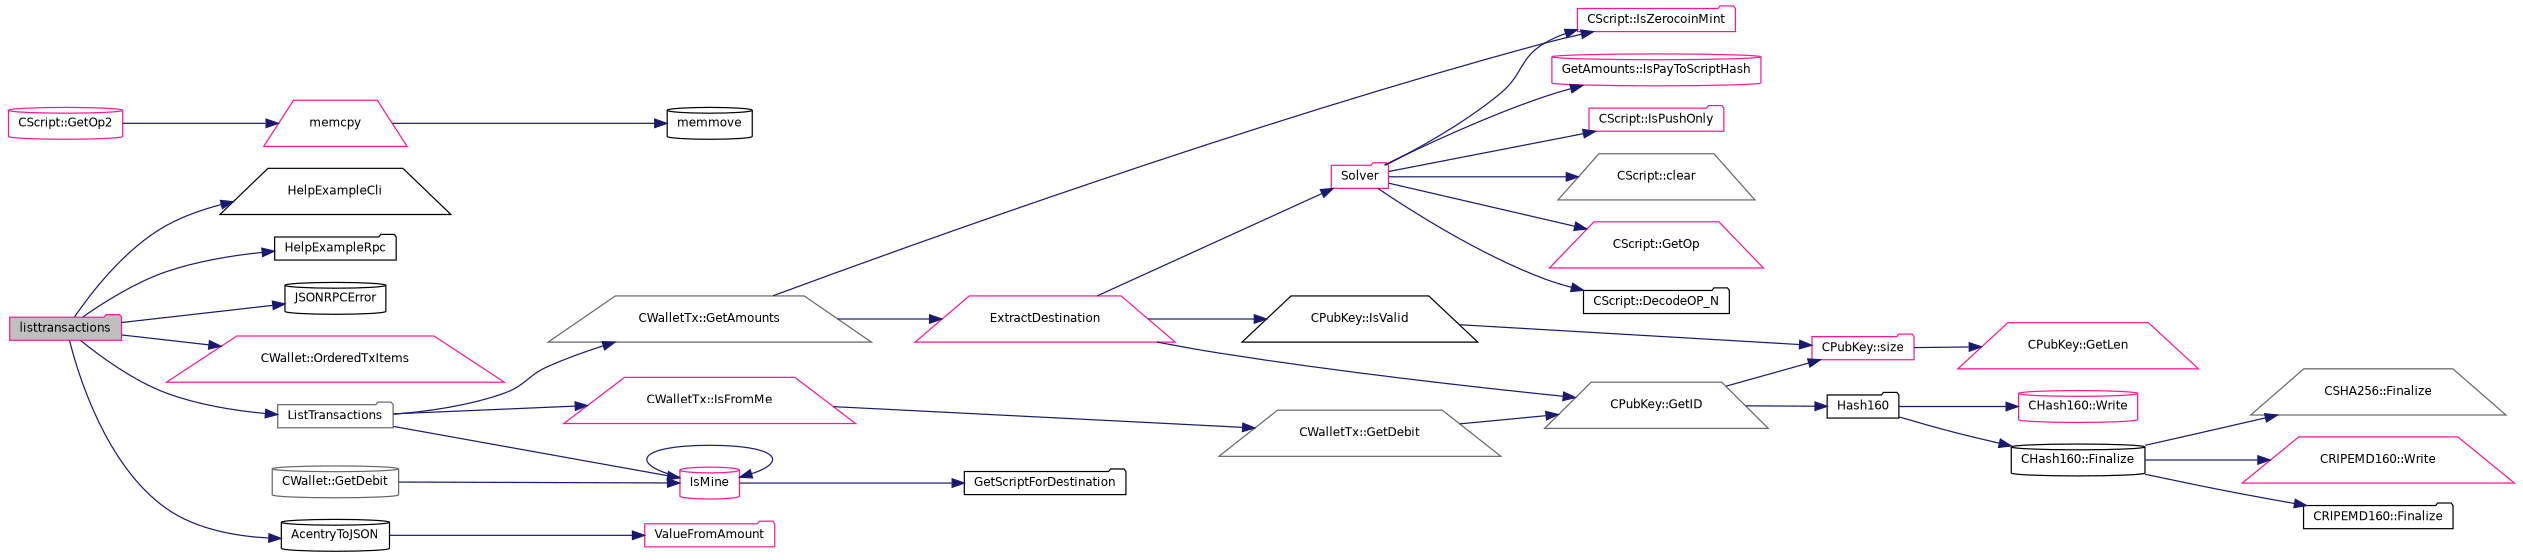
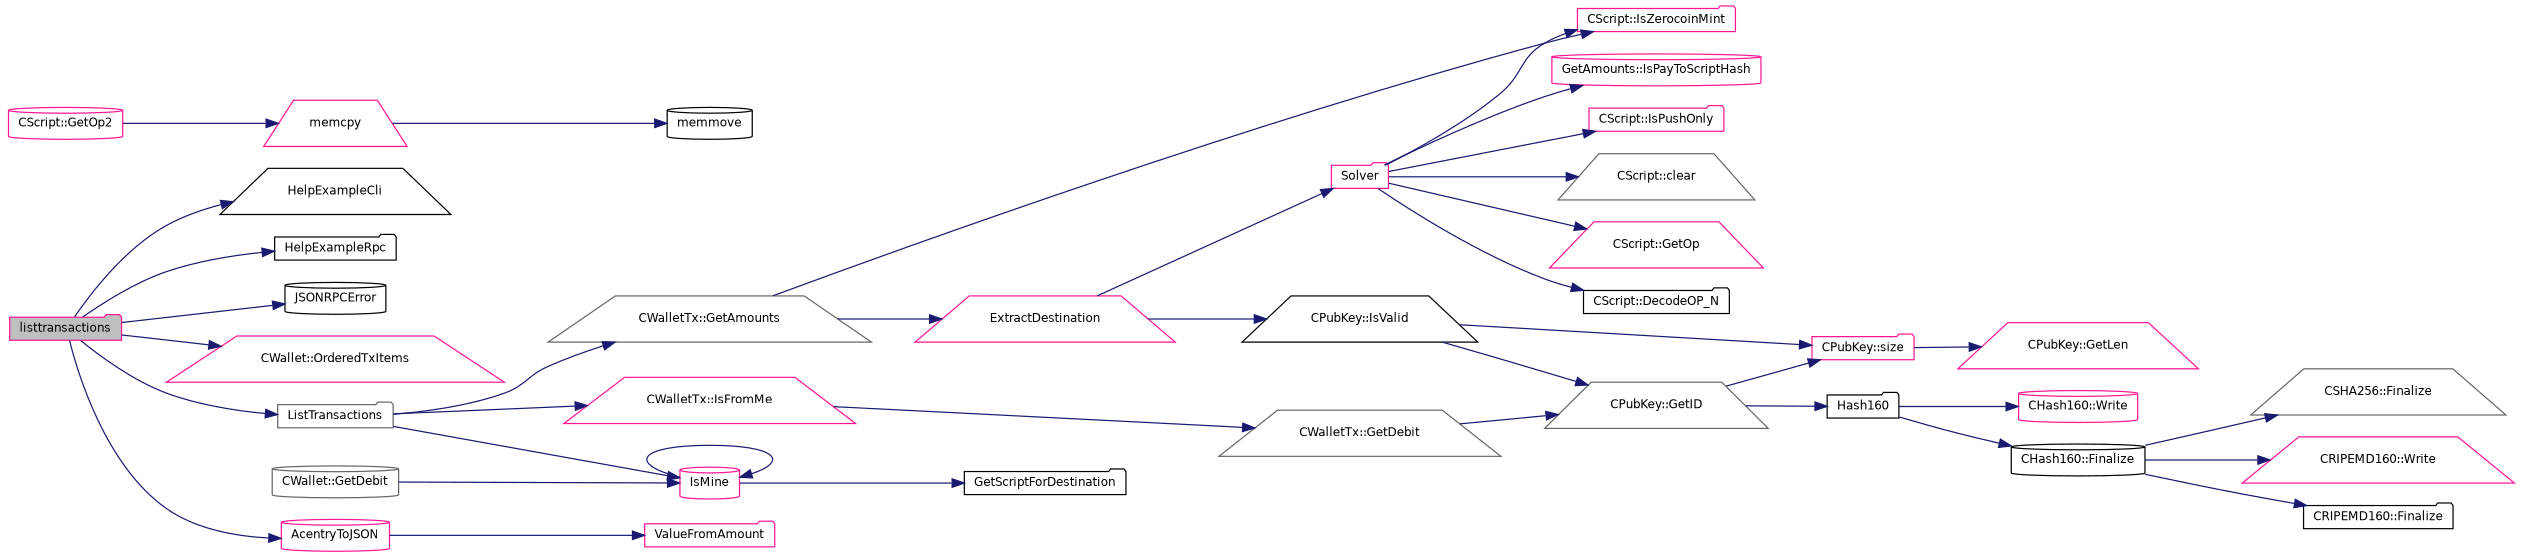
edge "ExtractDestination" -> "CPubKey::GetID": now "CPubKey::IsValid" -> "CPubKey::GetID"
node "AcentryToJSON": color black -> deeppink
